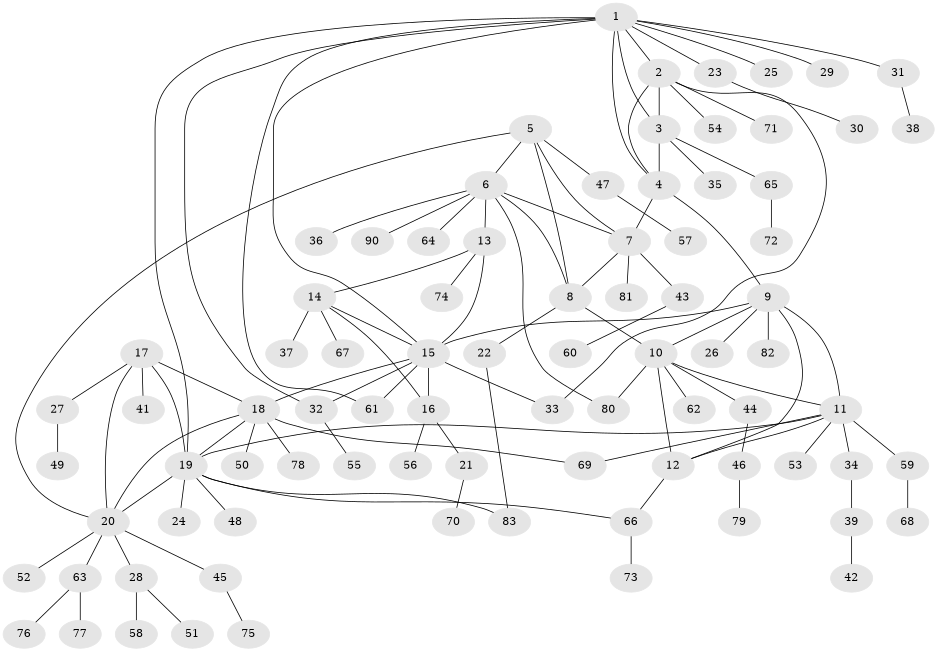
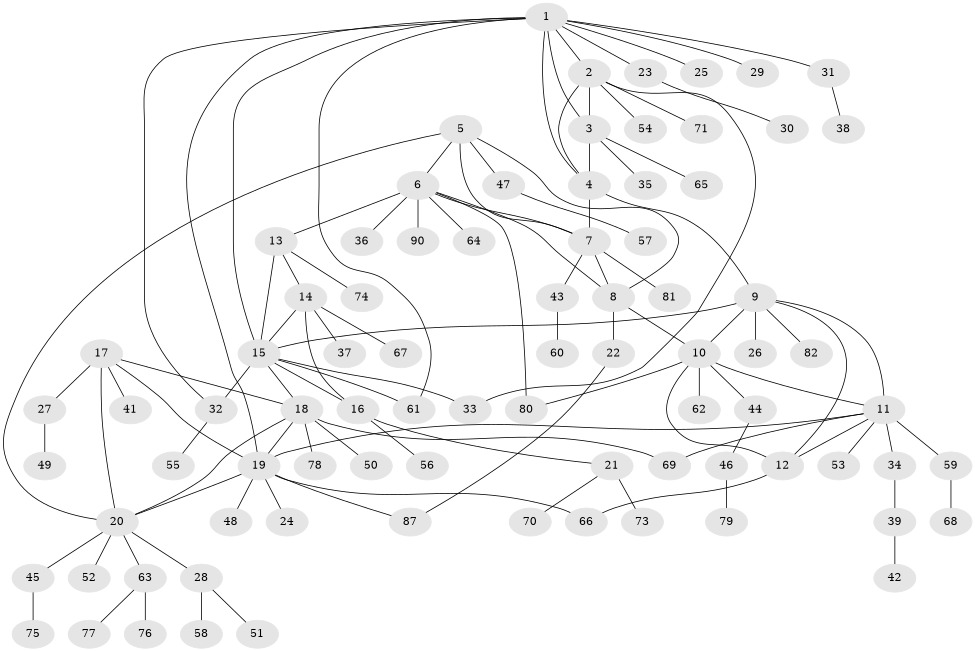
node "72": removed
node "83": label "83" -> "87"
edge "66" -- "73": now "21" -- "73"
